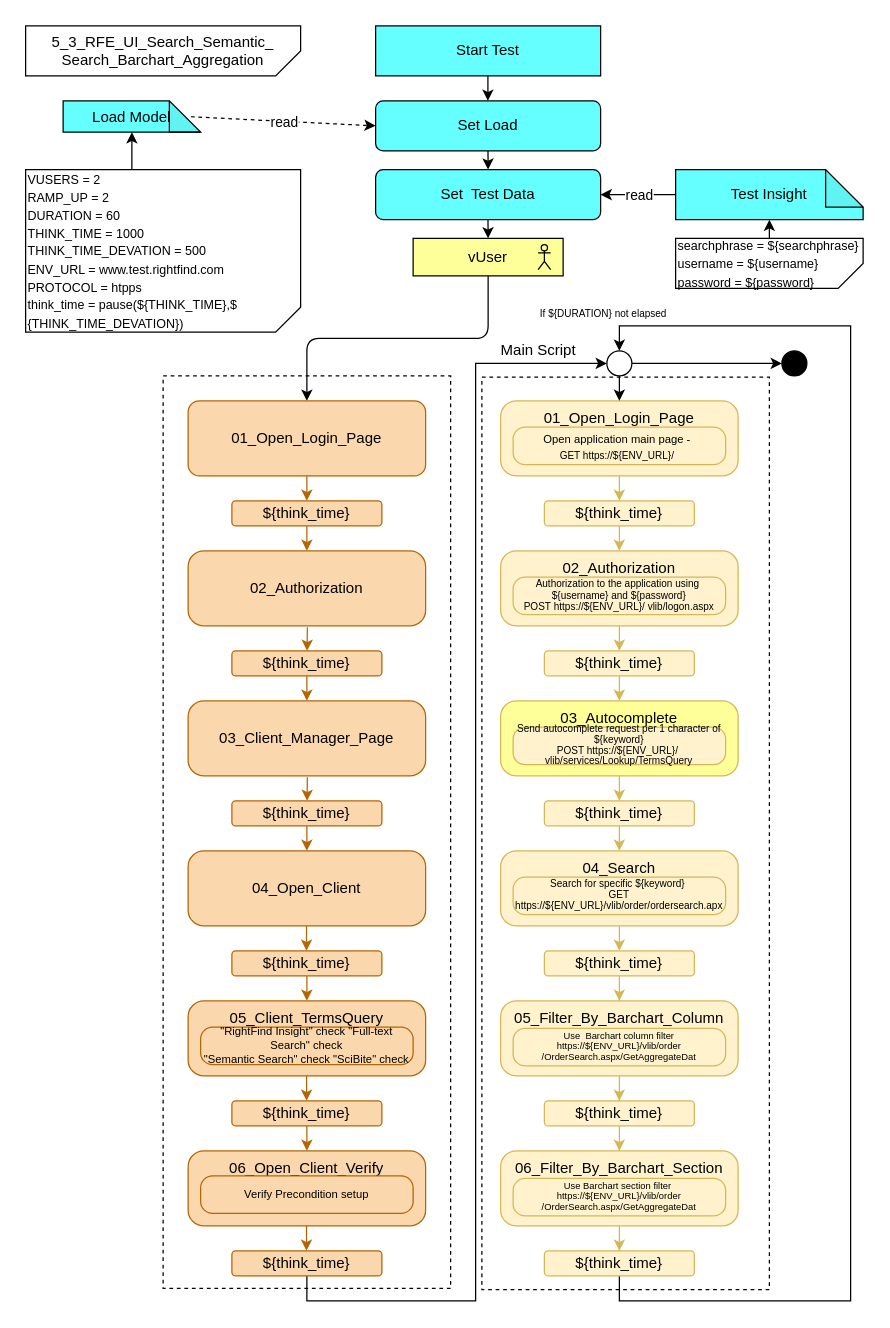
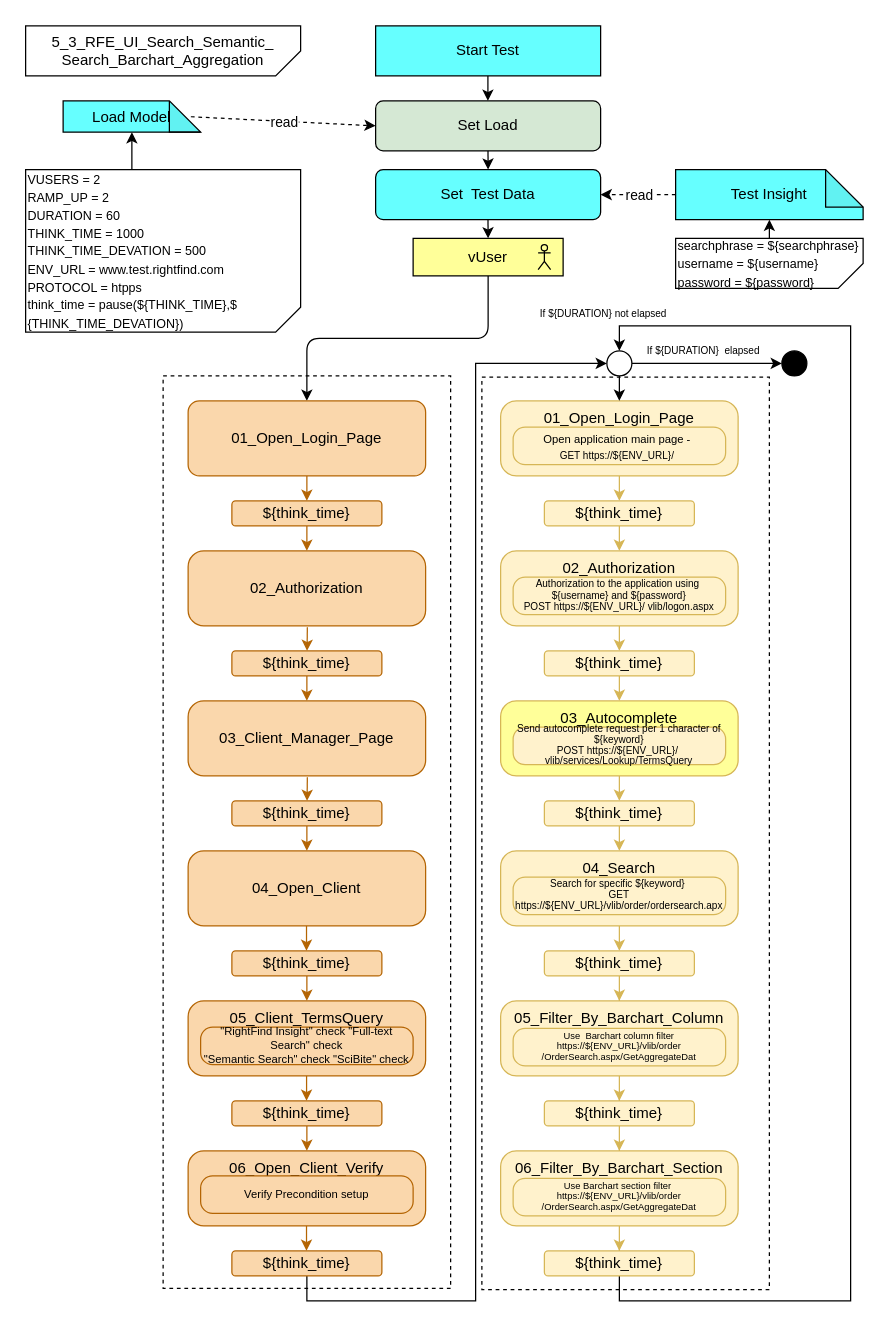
node "Set Load": fillcolor #66ffff -> #d5e8d4
edge "Test Insight" -> "Set Test Data": style solid -> dashed
node "Main Script": removed
node "If ${DURATION} elapsed": added
